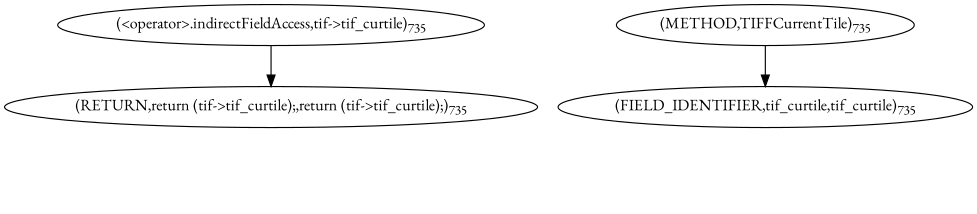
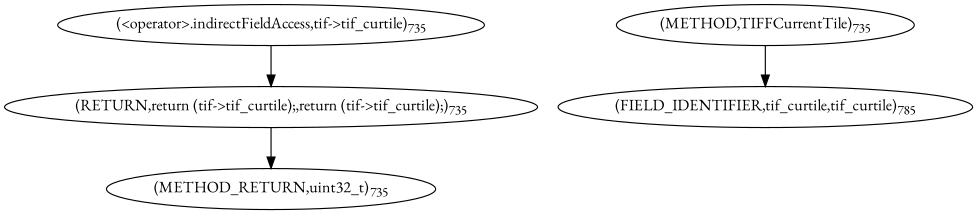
node "(FIELD_IDENTIFIER,tif_curtile,tif_curtile)": text "735" -> "785"
node "(METHOD_RETURN,uint32_t)": added
